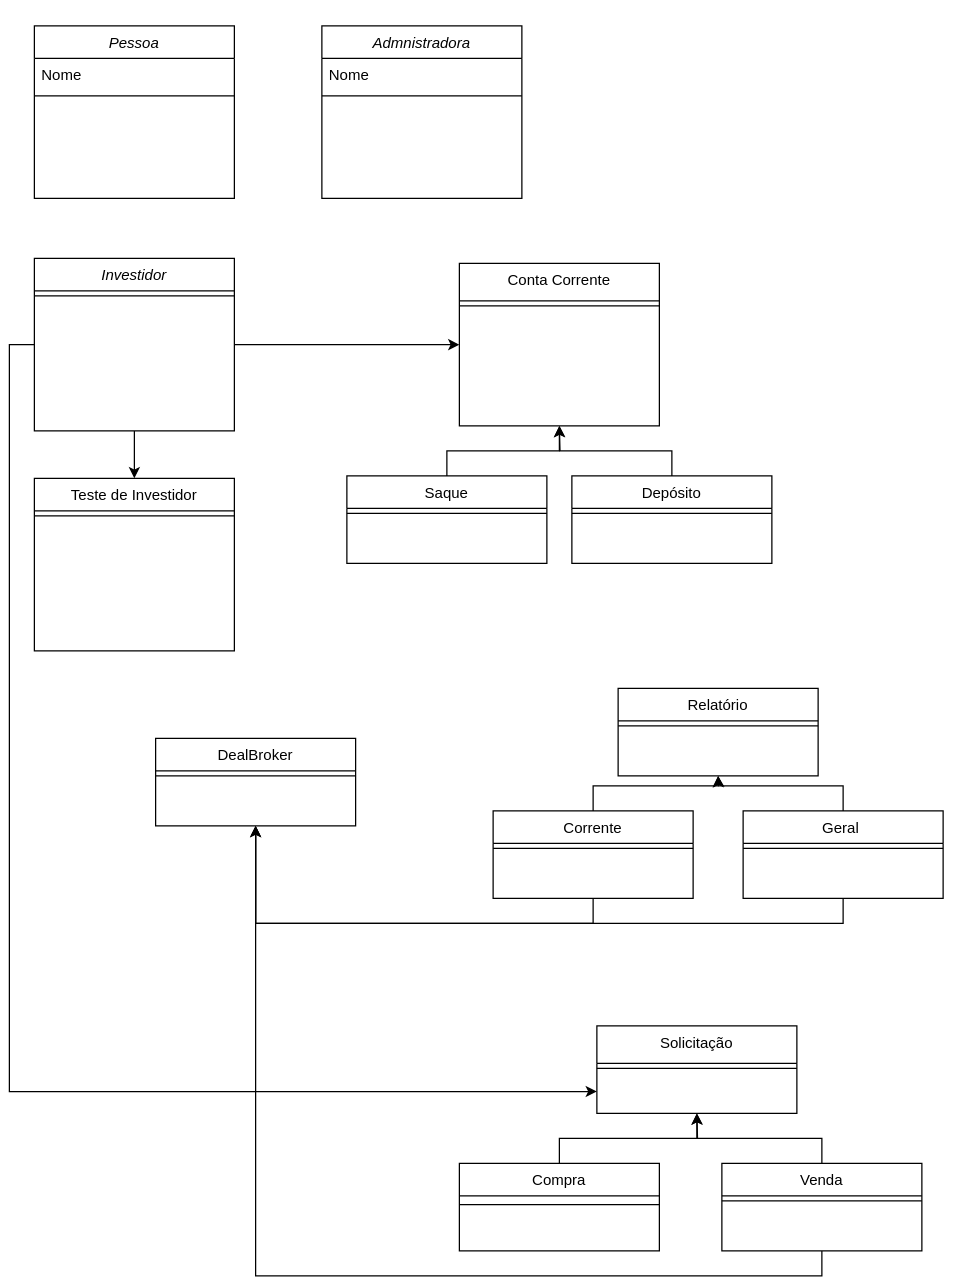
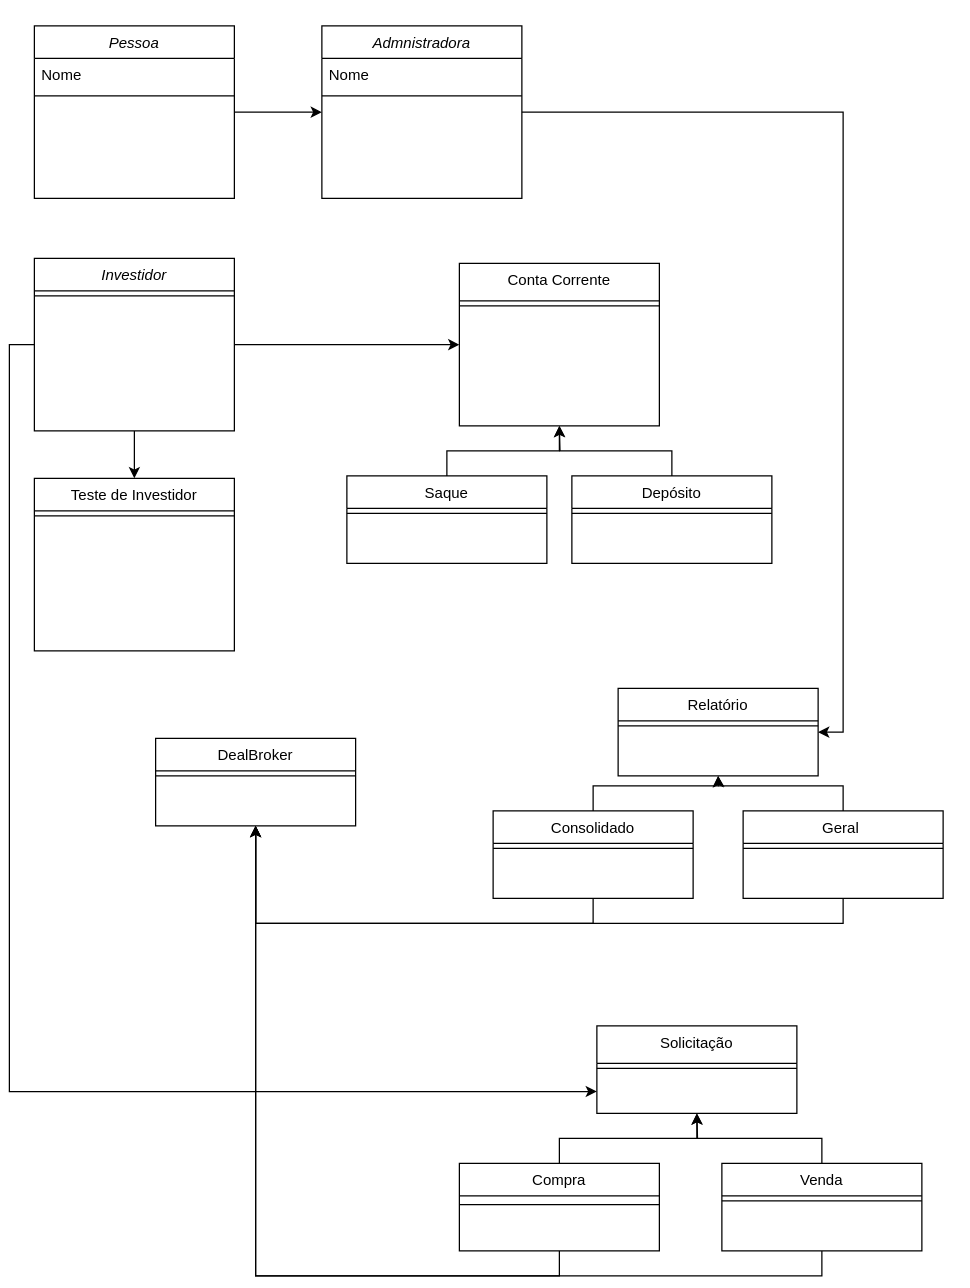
edge "Pessoa" -> "Admnistradora": added
edge "Admnistradora" -> "Relatório": added
node "Corrente": label "Corrente" -> "Consolidado"
edge "Compra" -> "DealBroker": added
